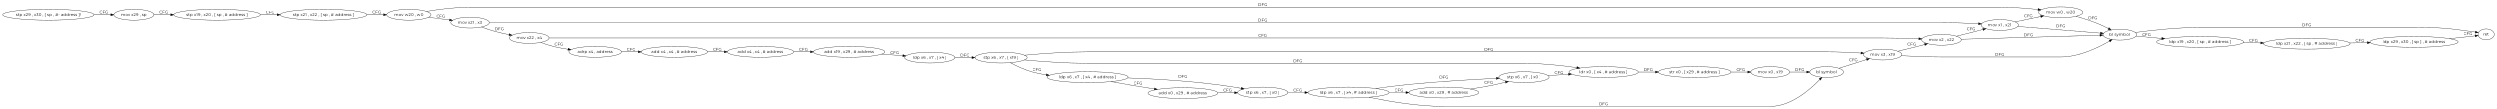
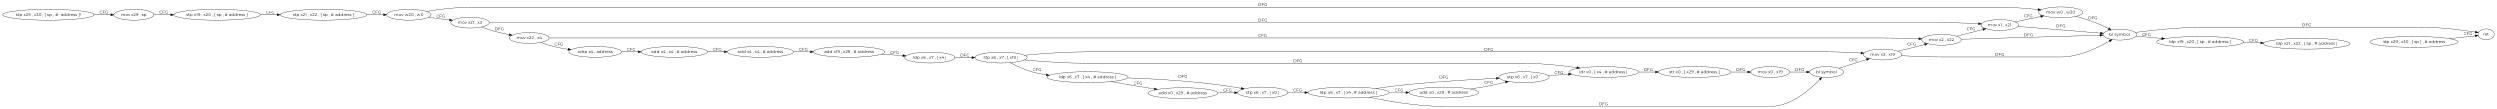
edge "ldp x21 , x22 , [ sp , # address ]" -> "ldp x29 , x30 , [ sp ] , # address": removed, label "CFG"
edge "str x0 , [ x29 , # address ]" -> "mov x0 , x19": label "CFG" -> "DFG"
